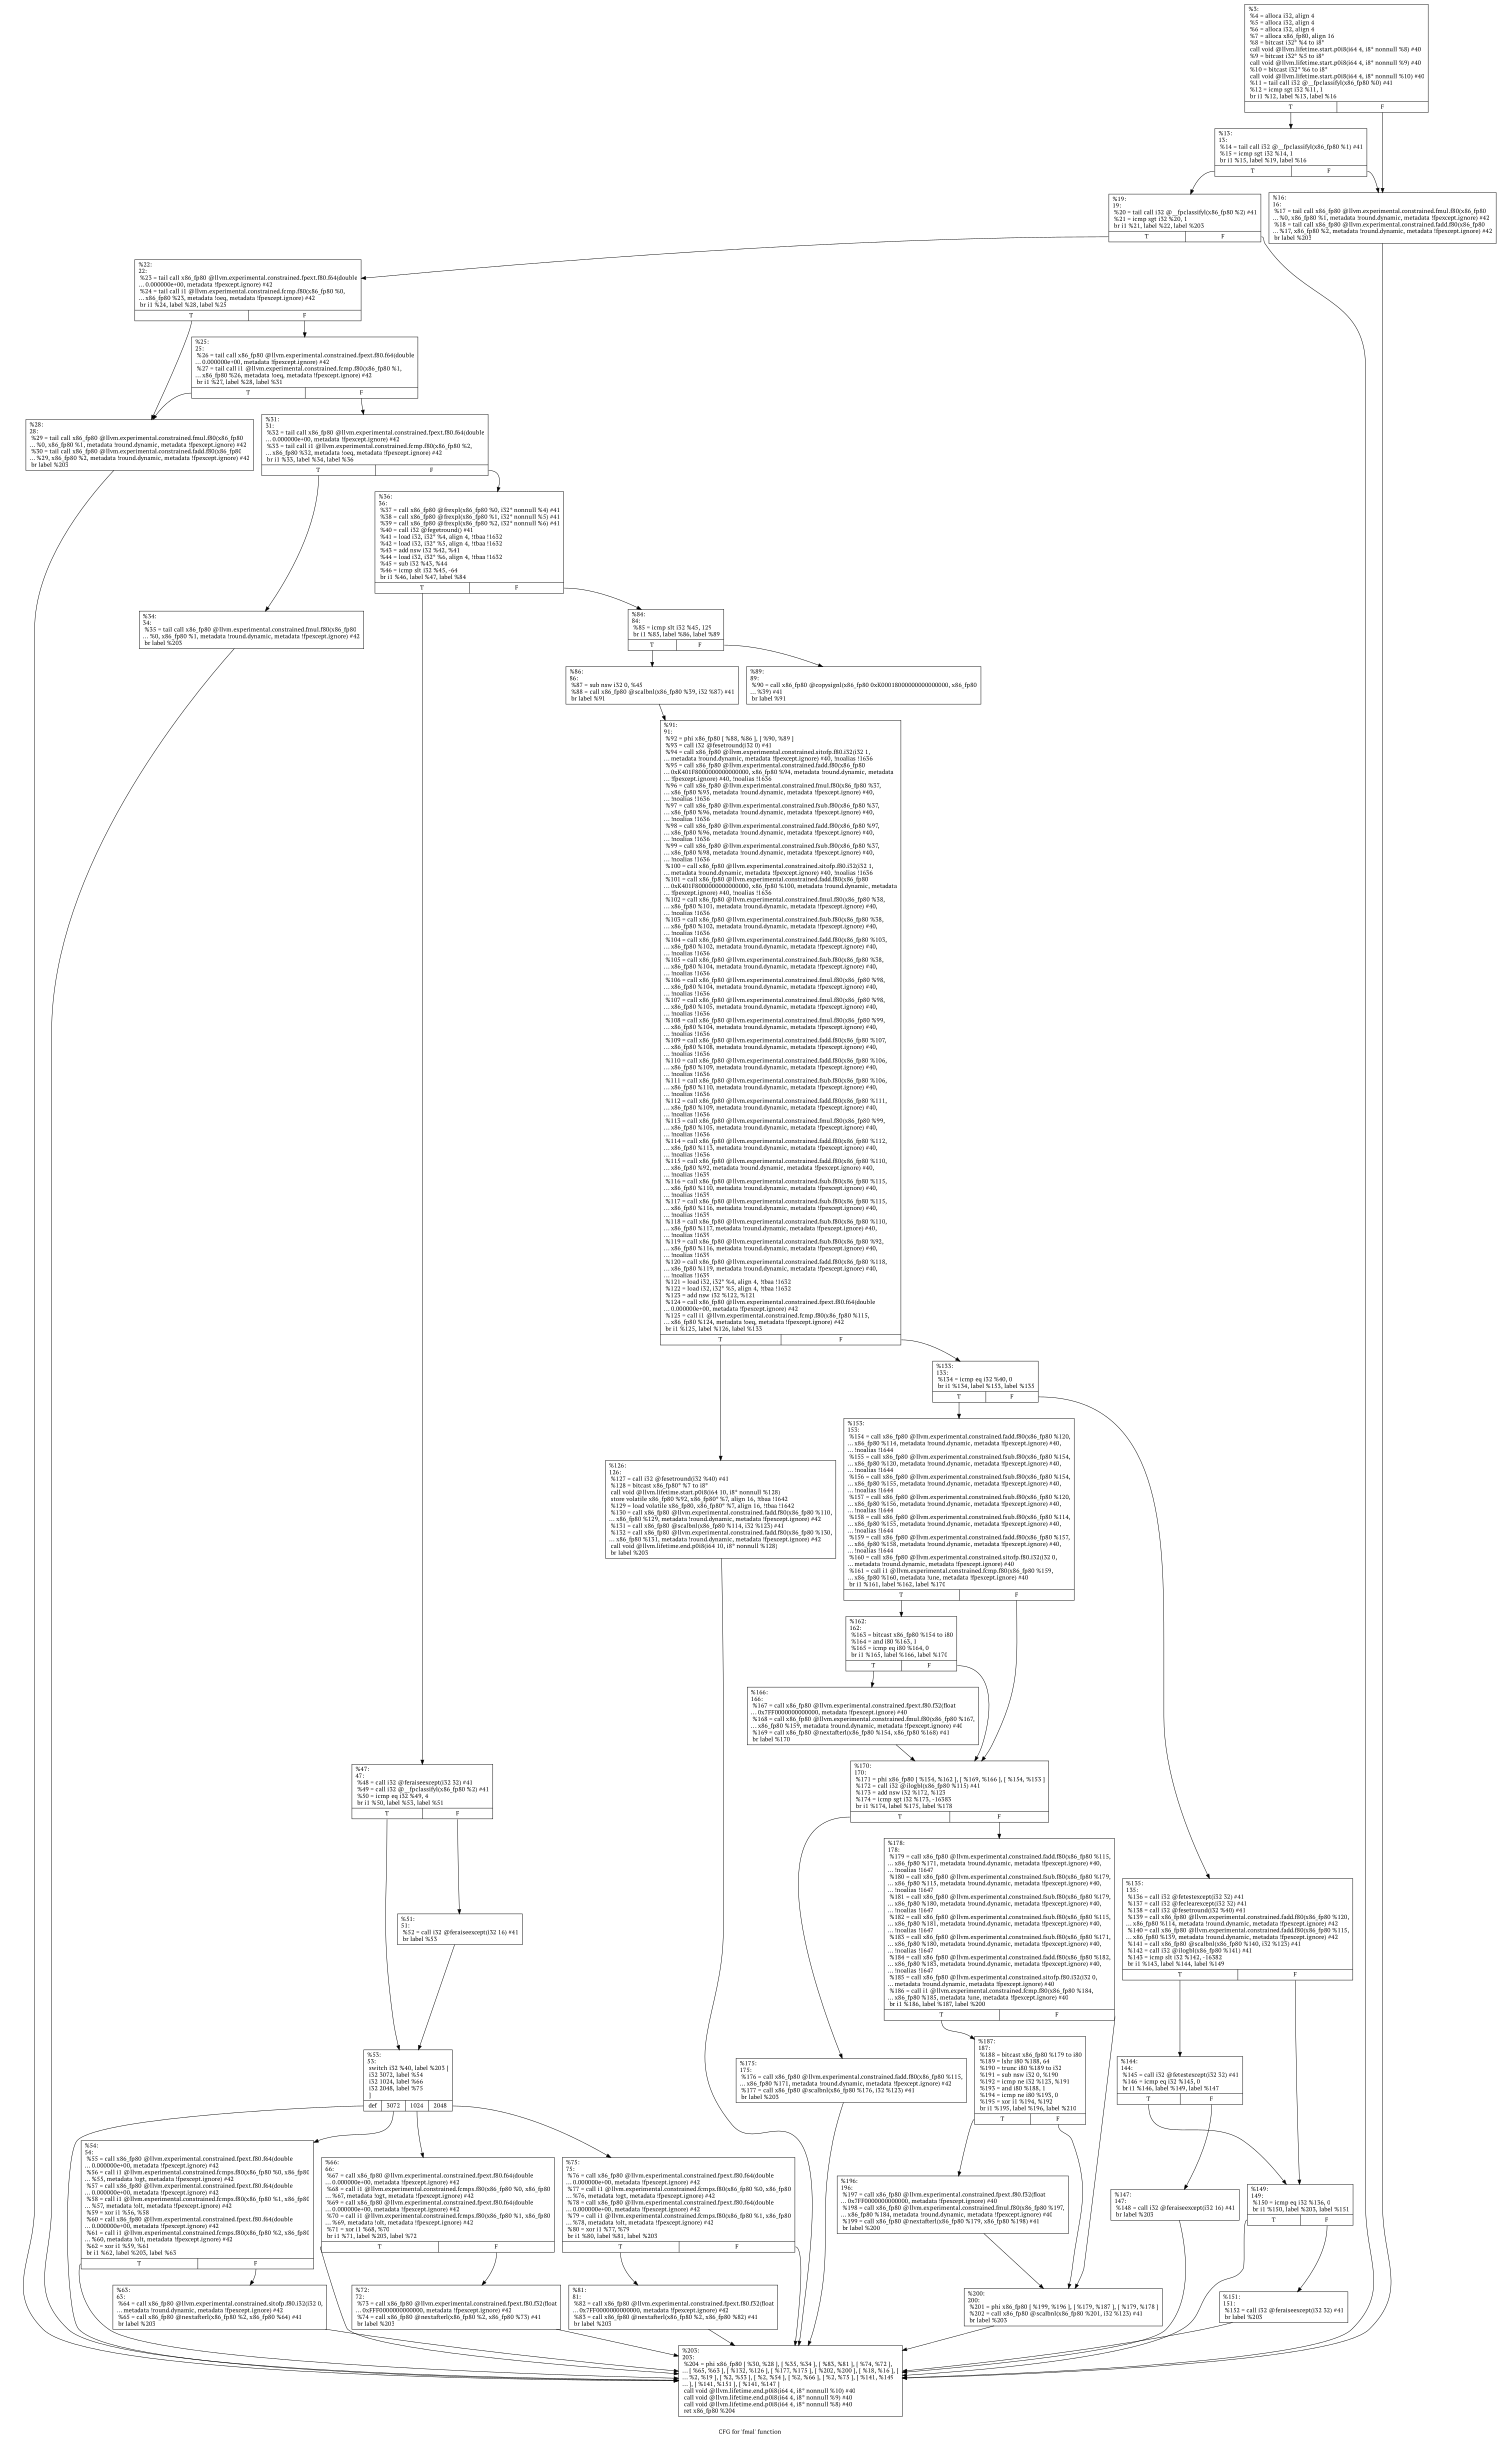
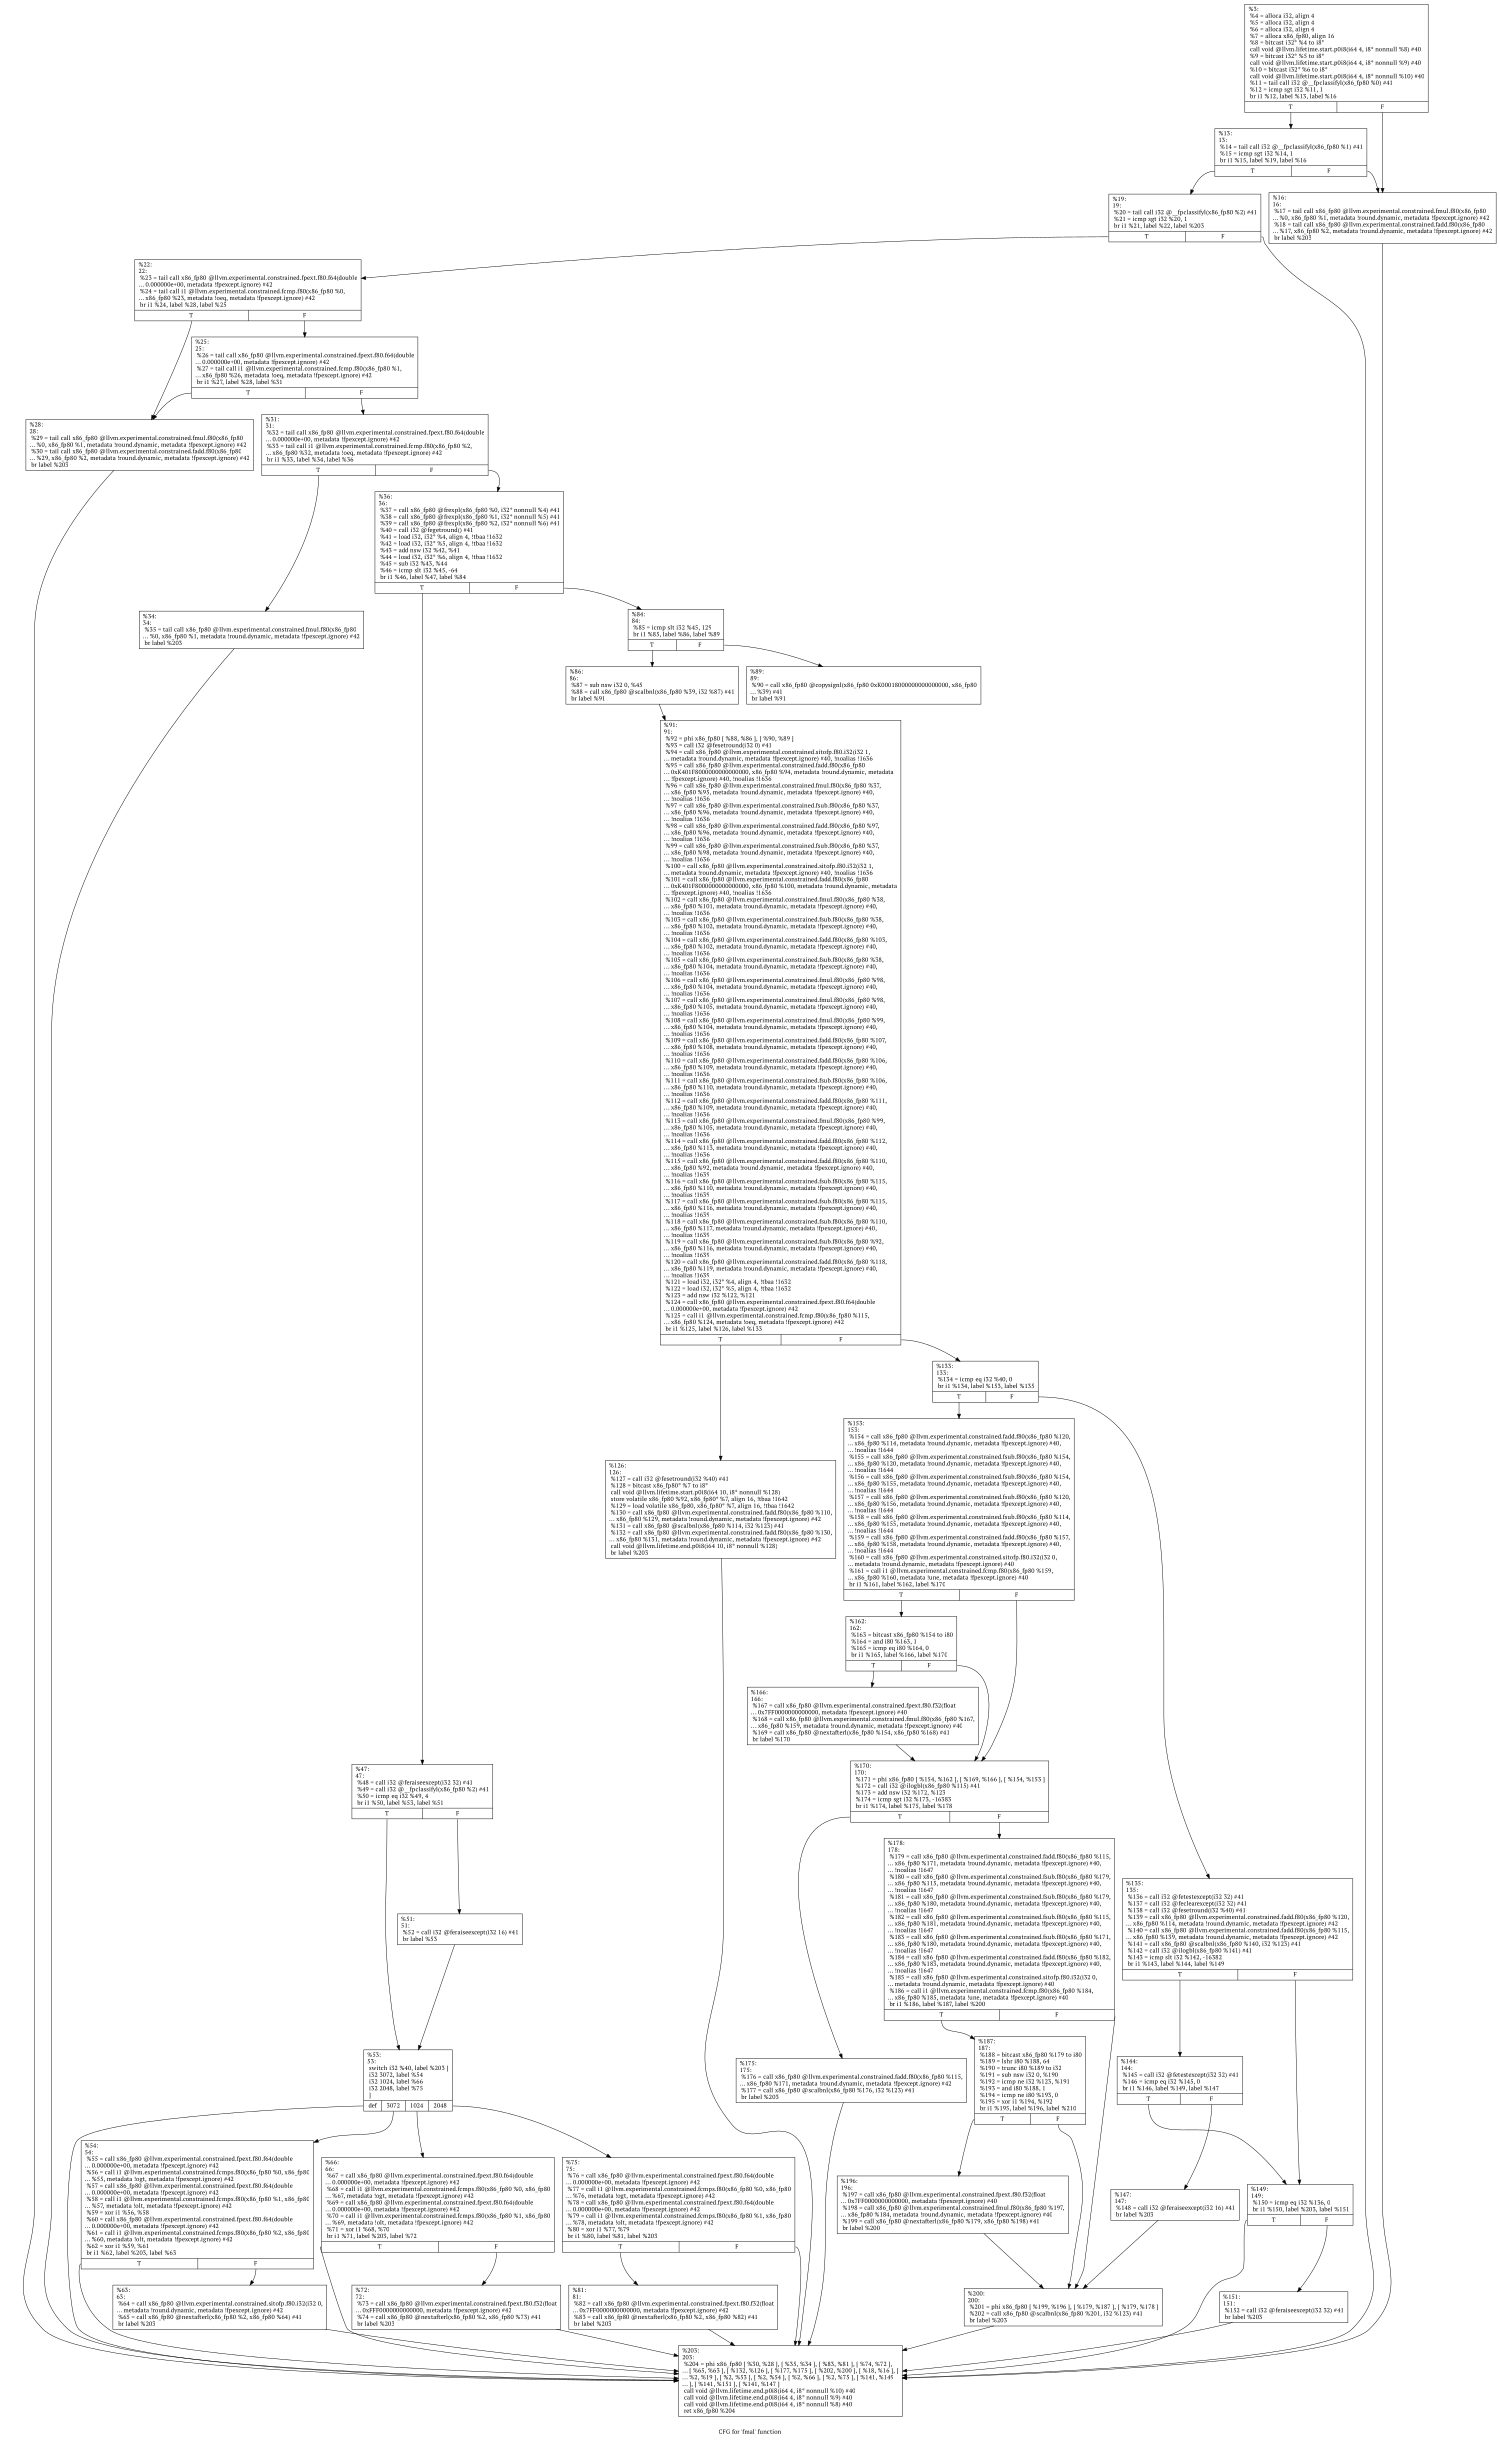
edge "%147:" -> "%203:": now "%147:" -> "%200:"
